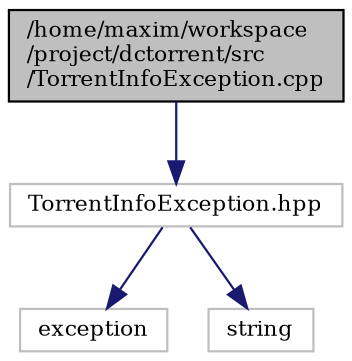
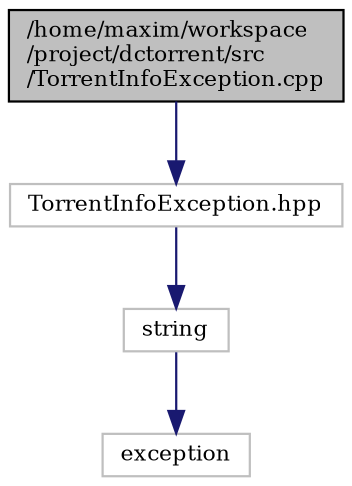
edge "TorrentInfoException.hpp" -> "exception": now "string" -> "exception"
